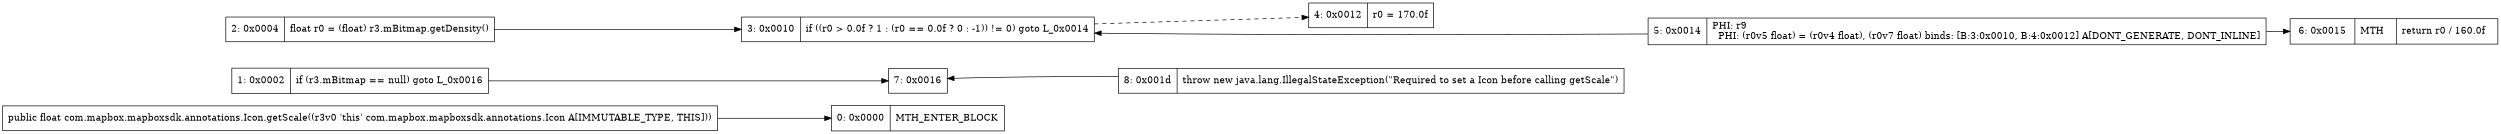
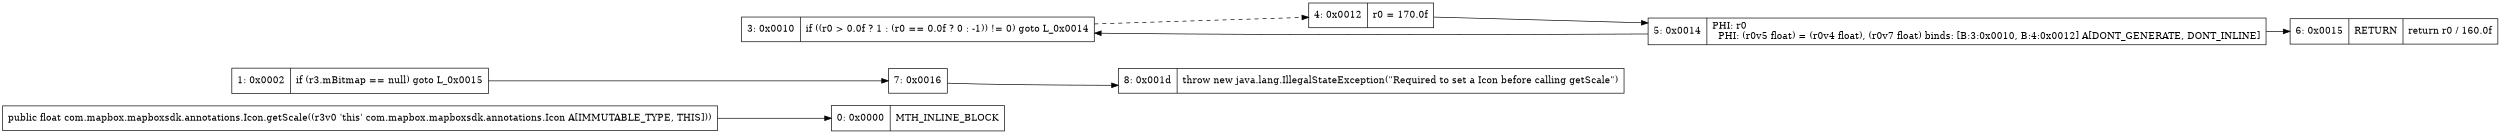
edge "4: 0x0012" -> "5: 0x0014": added
node "5: 0x0014": text "PHI: r9" -> "PHI: r0"
node "2: 0x0004": removed
node "6: 0x0015": text "MTH" -> "RETURN"
edge "8: 0x001d" -> "7: 0x0016": reversed
node "1: 0x0002": text "if (r3.mBitmap == null) goto L_0x0016" -> "if (r3.mBitmap == null) goto L_0x0015"
node "0: 0x0000": text "MTH_ENTER_BLOCK" -> "MTH_INLINE_BLOCK"
